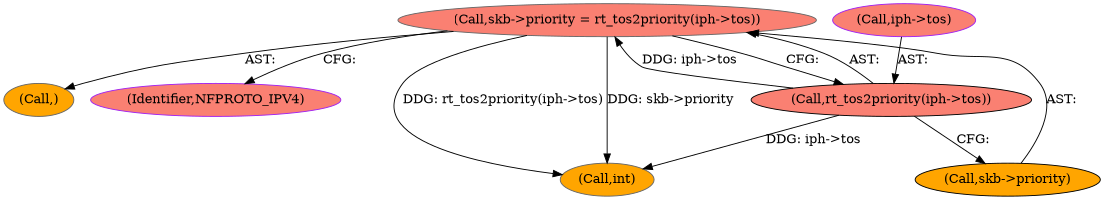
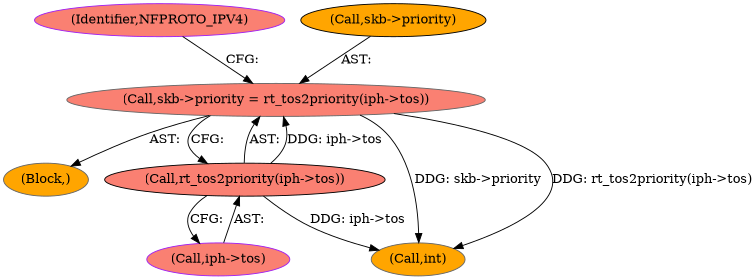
edge "(Call,skb->priority = rt_tos2priority(iph->tos))" -> "(Identifier,NFPROTO_IPV4)": reversed
node "(Call,)": label "(Call,)" -> "(Block,)"
edge "(Call,rt_tos2priority(iph->tos))" -> "(Call,skb->priority)": now "(Call,rt_tos2priority(iph->tos))" -> "(Call,iph->tos)"
